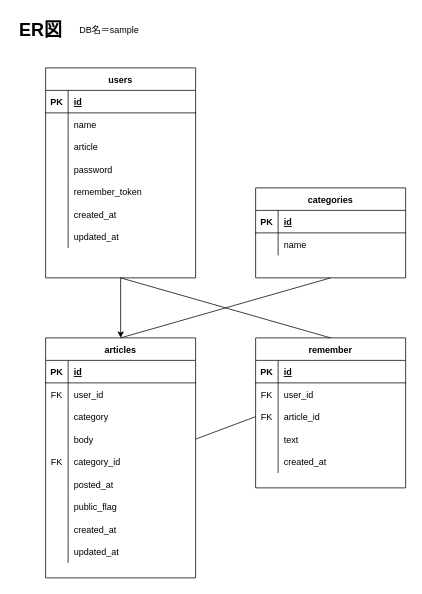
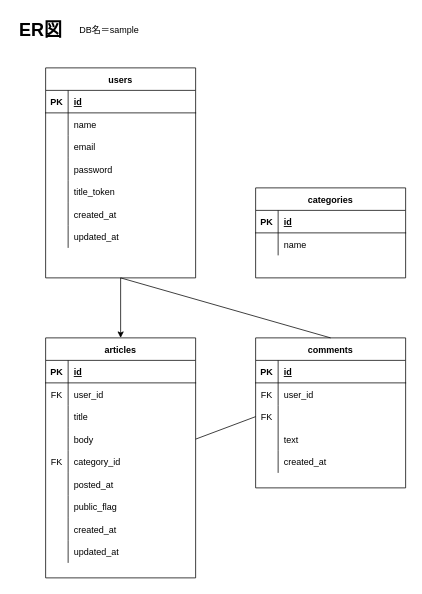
node "article": label "article" -> "email"
node "remember_token": label "remember_token" -> "title_token"
edge "categories" -- "articles": removed
node "remember": label "remember" -> "comments"
node "category": label "category" -> "title"
node "article_id": removed
